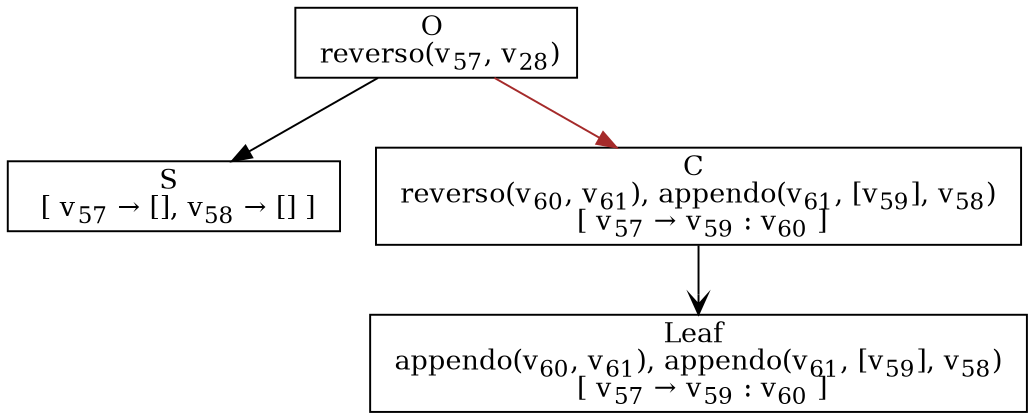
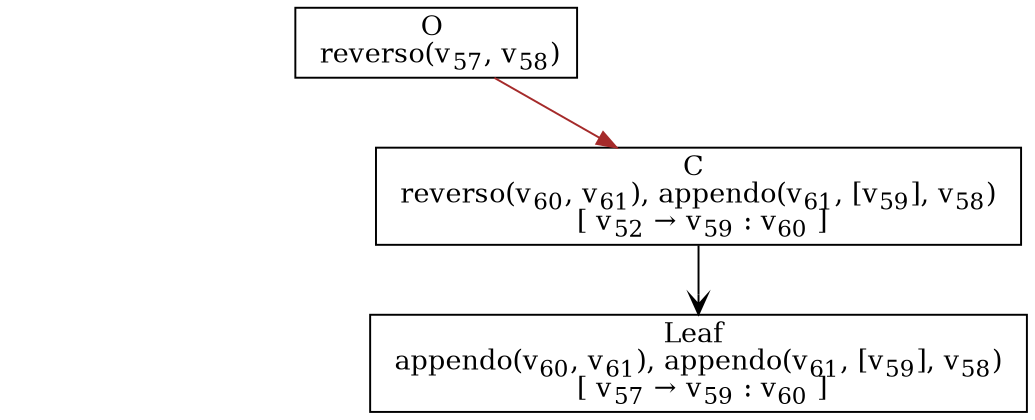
node "O": text "28" -> "58"
node "S": removed
node "C": text "57" -> "52"
